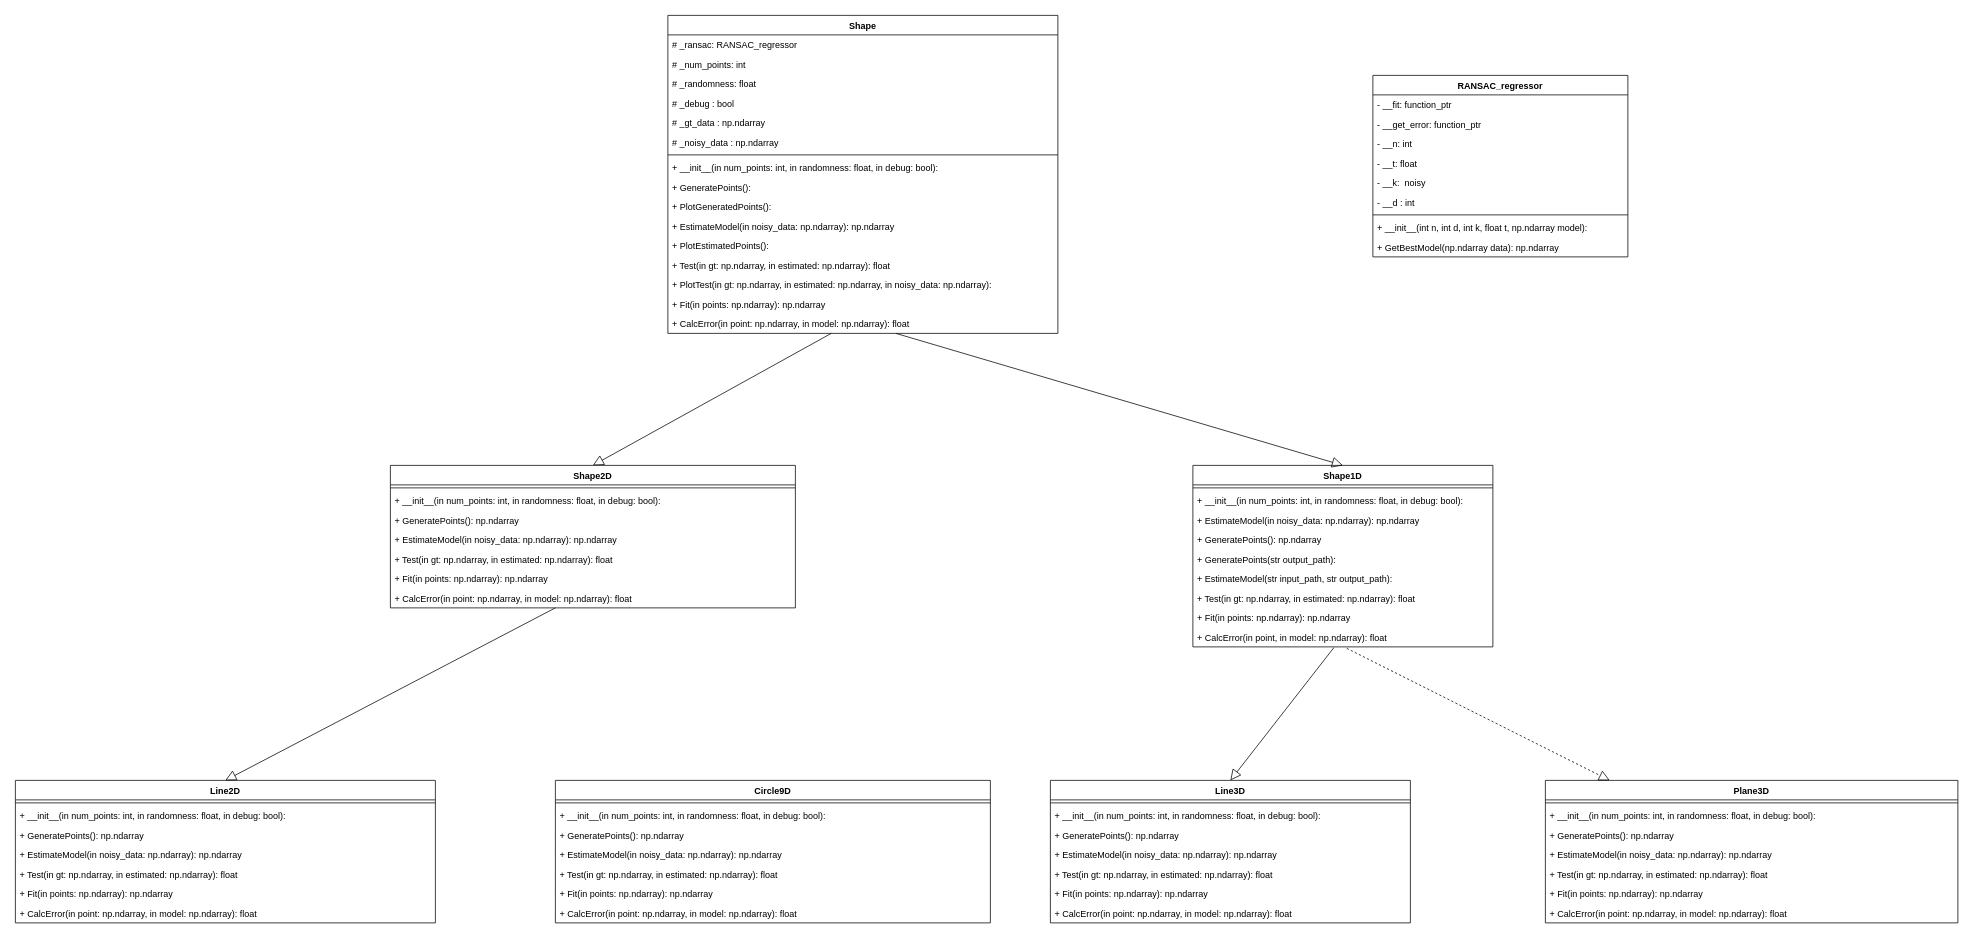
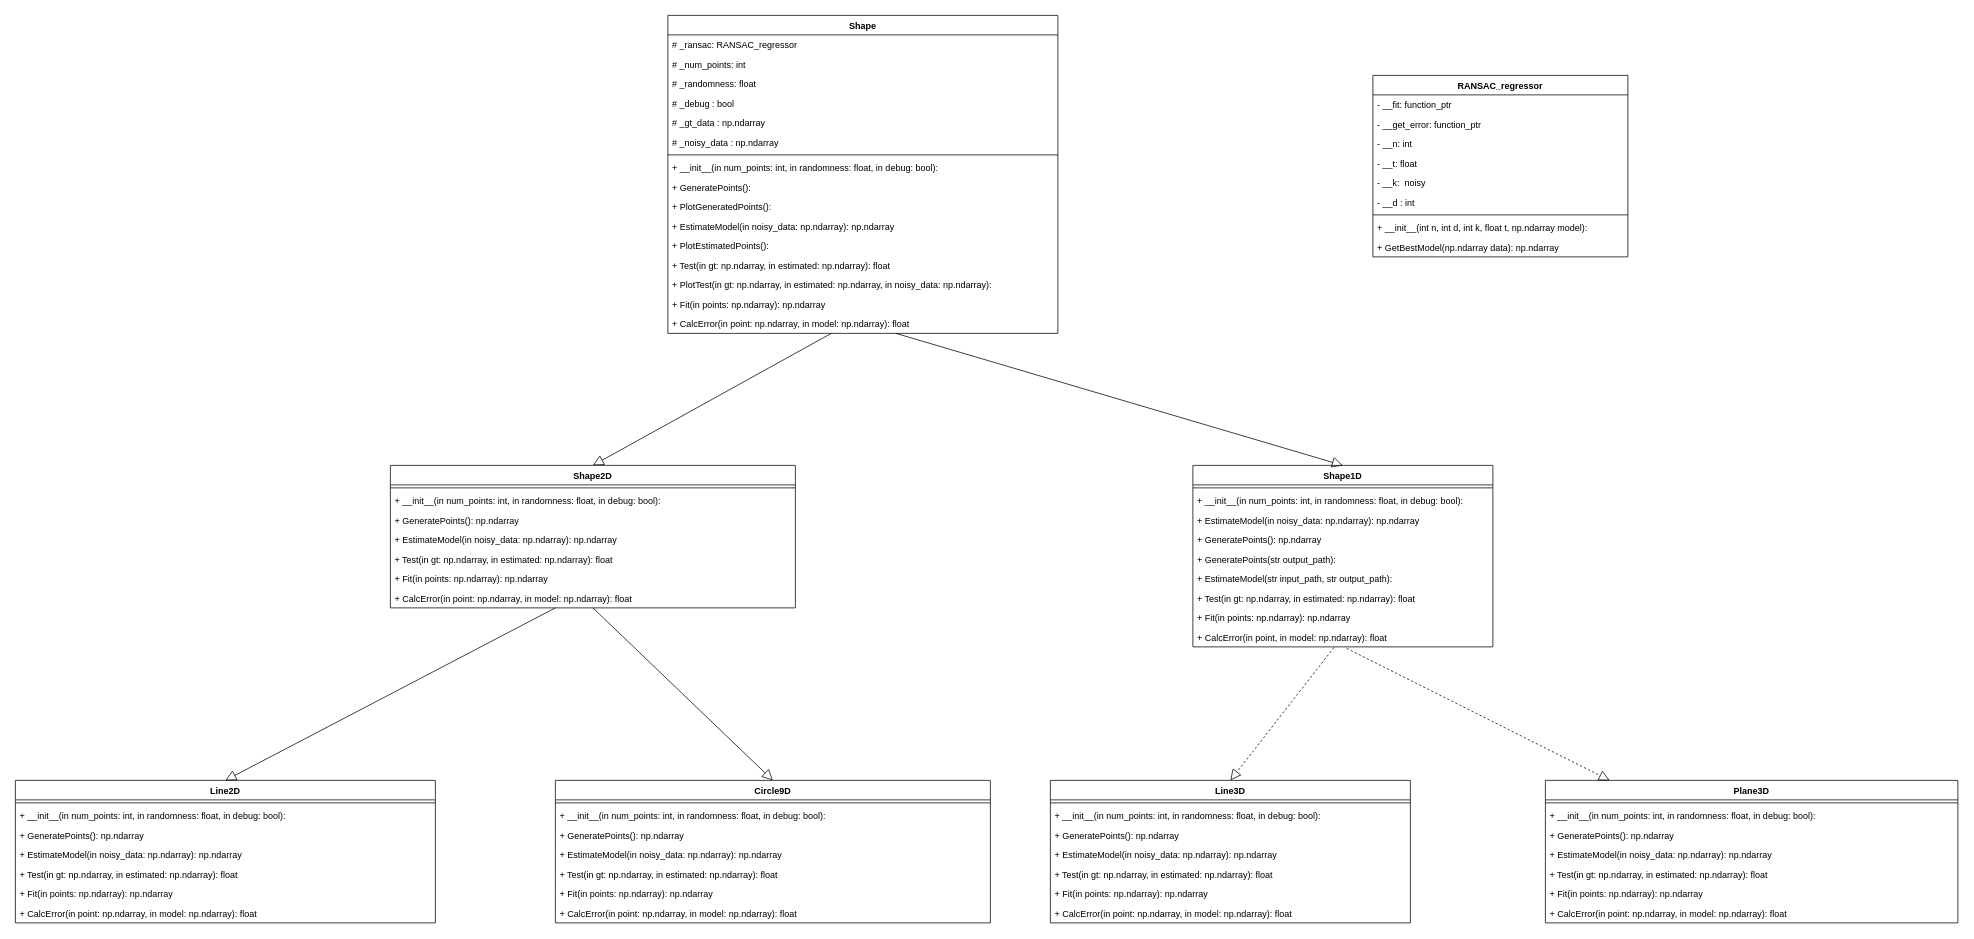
edge "Shape2D" -> "Circle9D": added
edge "+ CalcError(in point, in model: np.ndarray): float" -> "Line3D": style solid -> dashed
